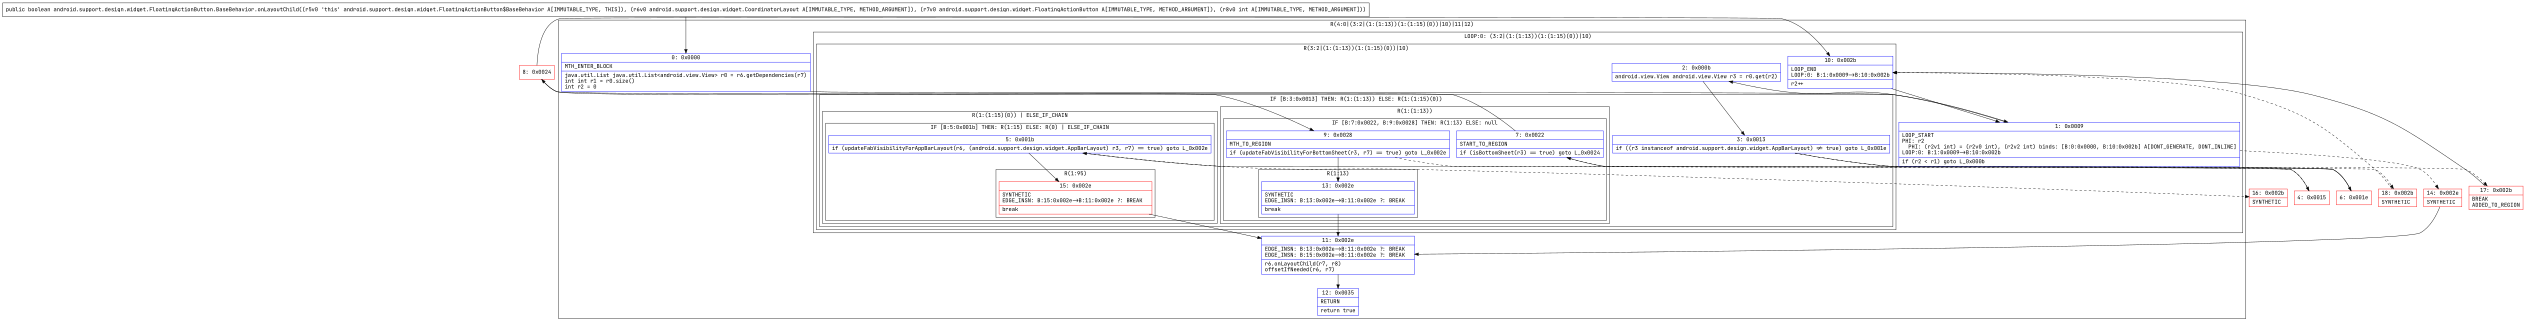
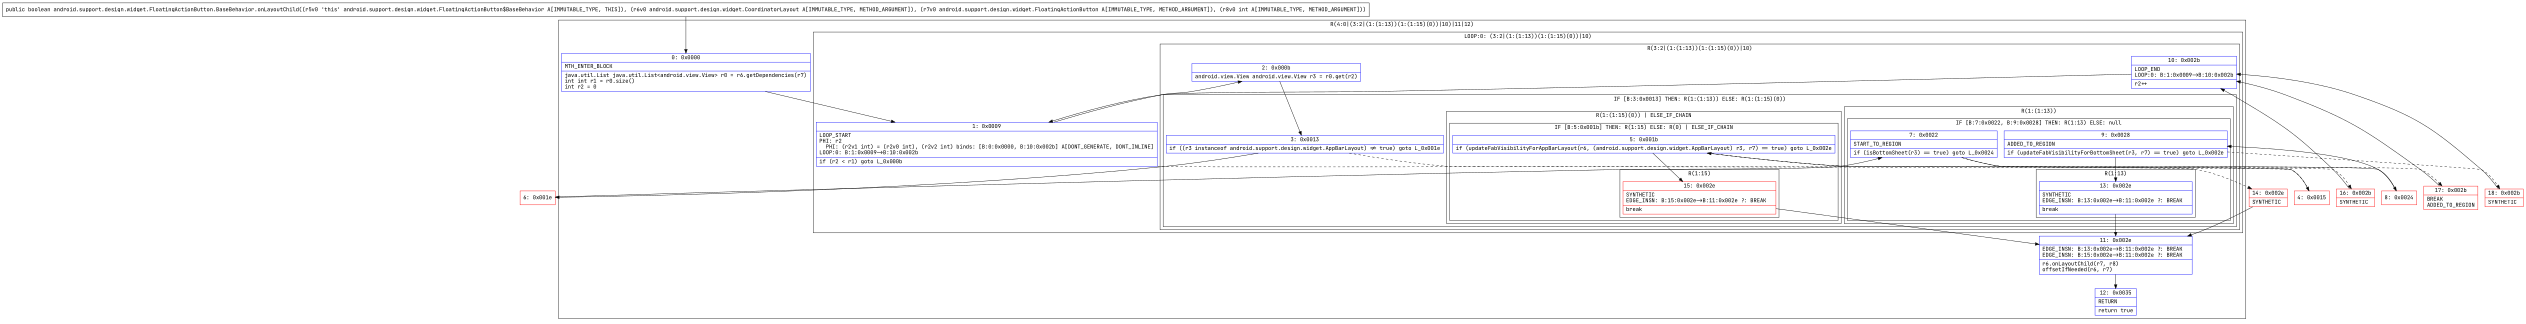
edge "8: 0x0024" -> "10: 0x002b": now "16: 0x002b" -> "10: 0x002b"
edge "18: 0x002b" -> "10: 0x002b": style dashed -> solid
node "9: 0x0028": text "MTH_TO_REGION" -> "ADDED_TO_REGION"
cluster "R(1:95)": label "R(1:95)" -> "R(1:15)"
